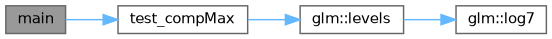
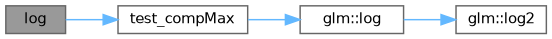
node "main": label "main" -> "log"
node "glm::levels": label "glm::levels" -> "glm::log"
node "glm::log7": label "glm::log7" -> "glm::log2"
